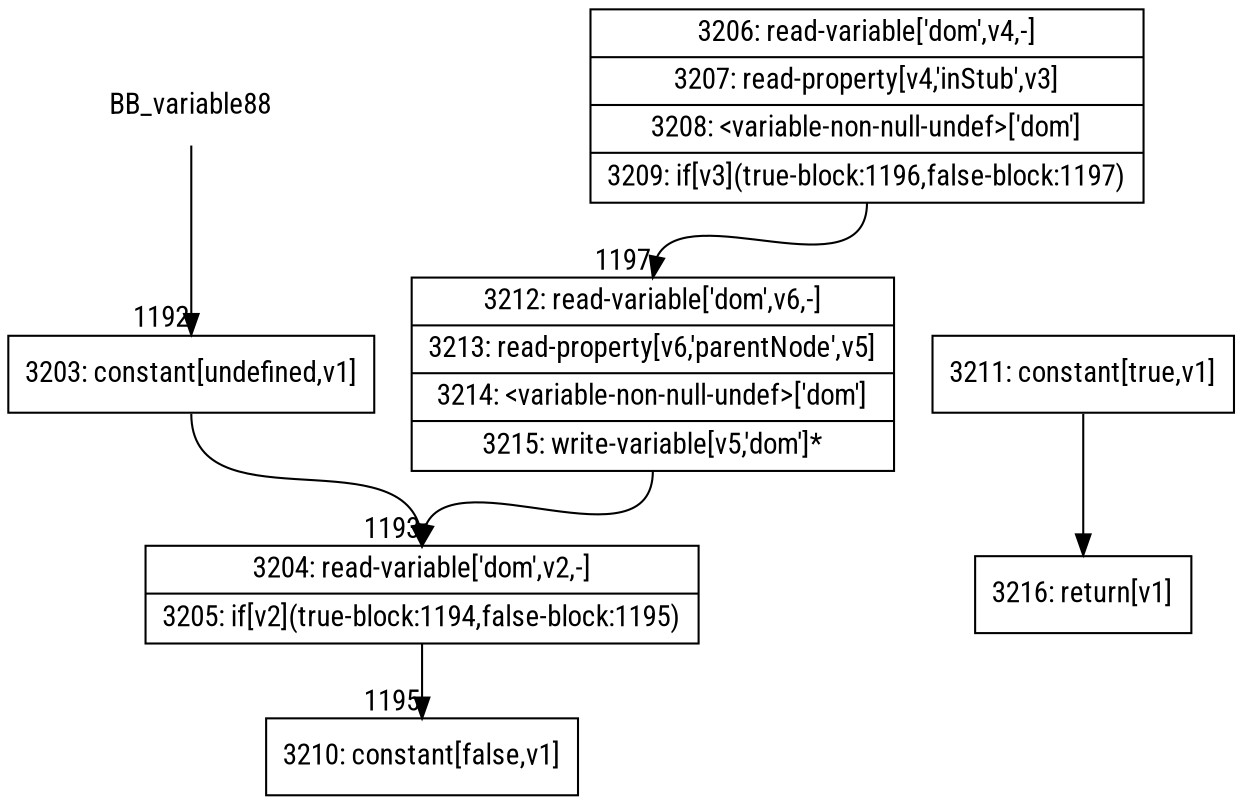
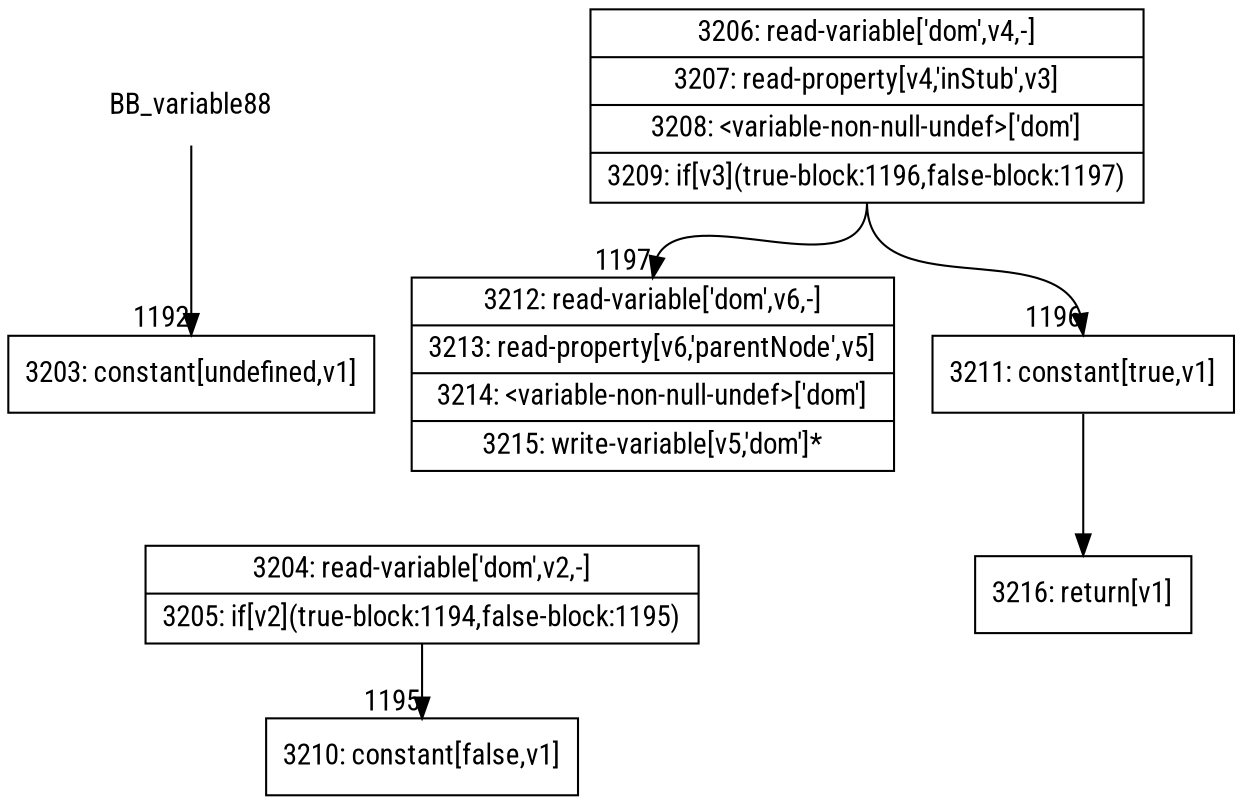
edge "3206: read-variable['dom',v4,-]" -> "3211: constant[true,v1]": added
edge "3203: constant[undefined,v1]" -> "3204: read-variable['dom',v2,-]": removed
edge "3212: read-variable['dom',v6,-]" -> "3204: read-variable['dom',v2,-]": removed
